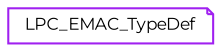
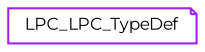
node "LPC_EMAC_TypeDef": label "LPC_EMAC_TypeDef" -> "LPC_LPC_TypeDef"
